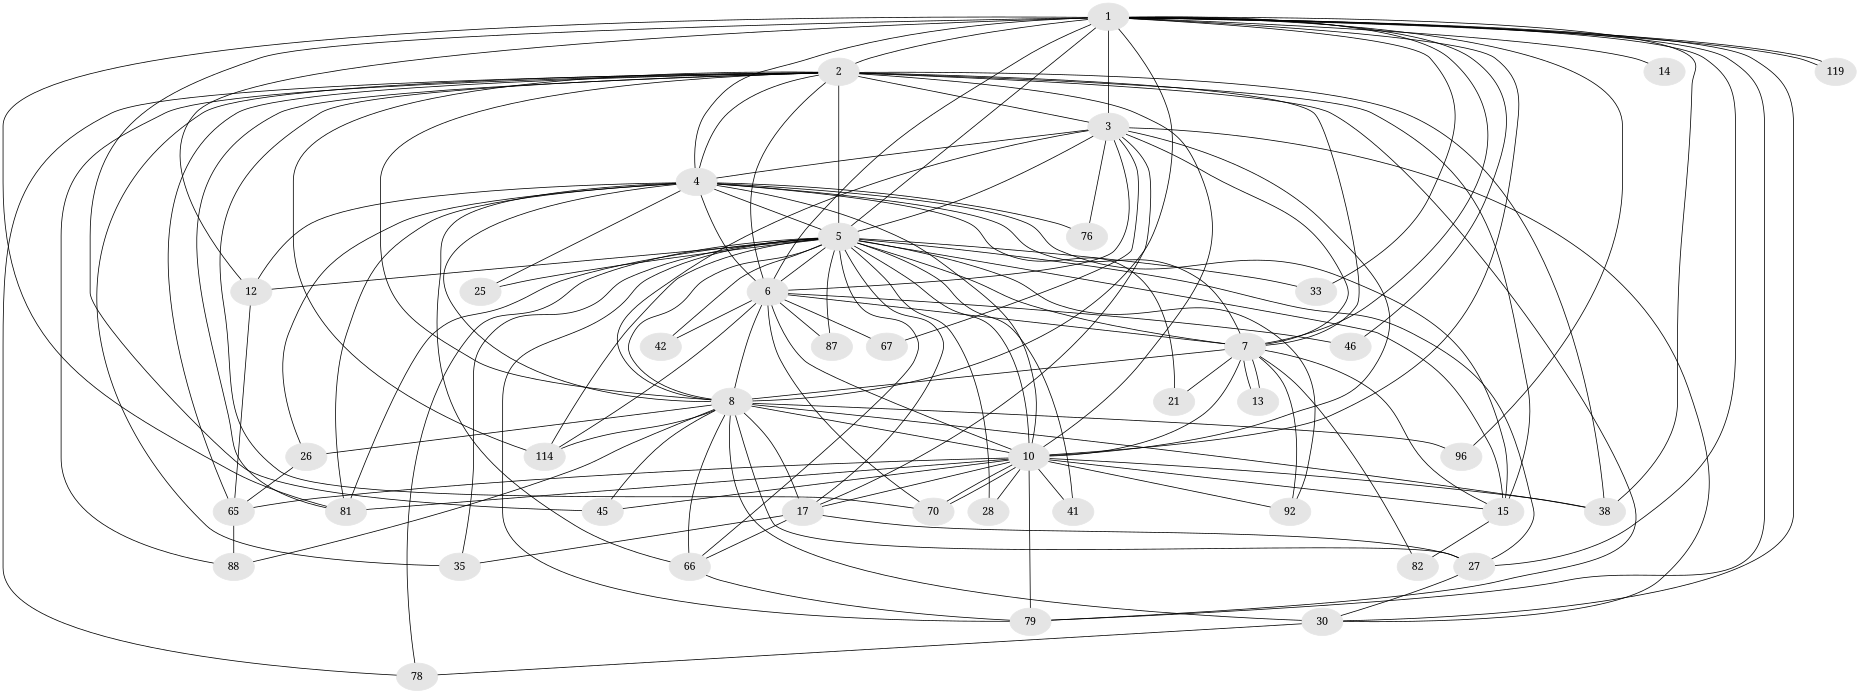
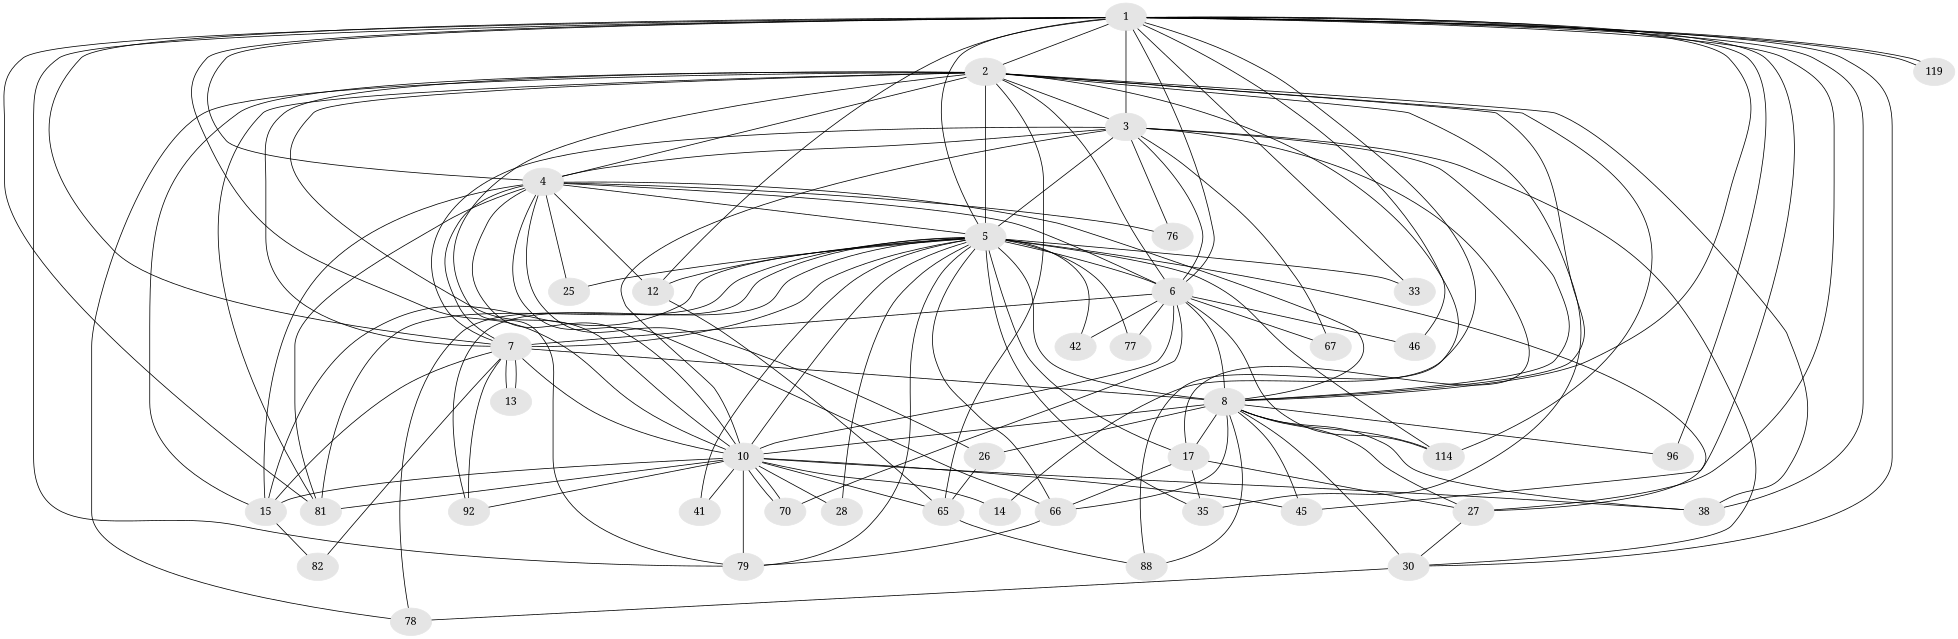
node "87": label "87" -> "77"
edge "2" -- "70": removed
node "21": removed
edge "10" -- "17": now "10" -- "14"
